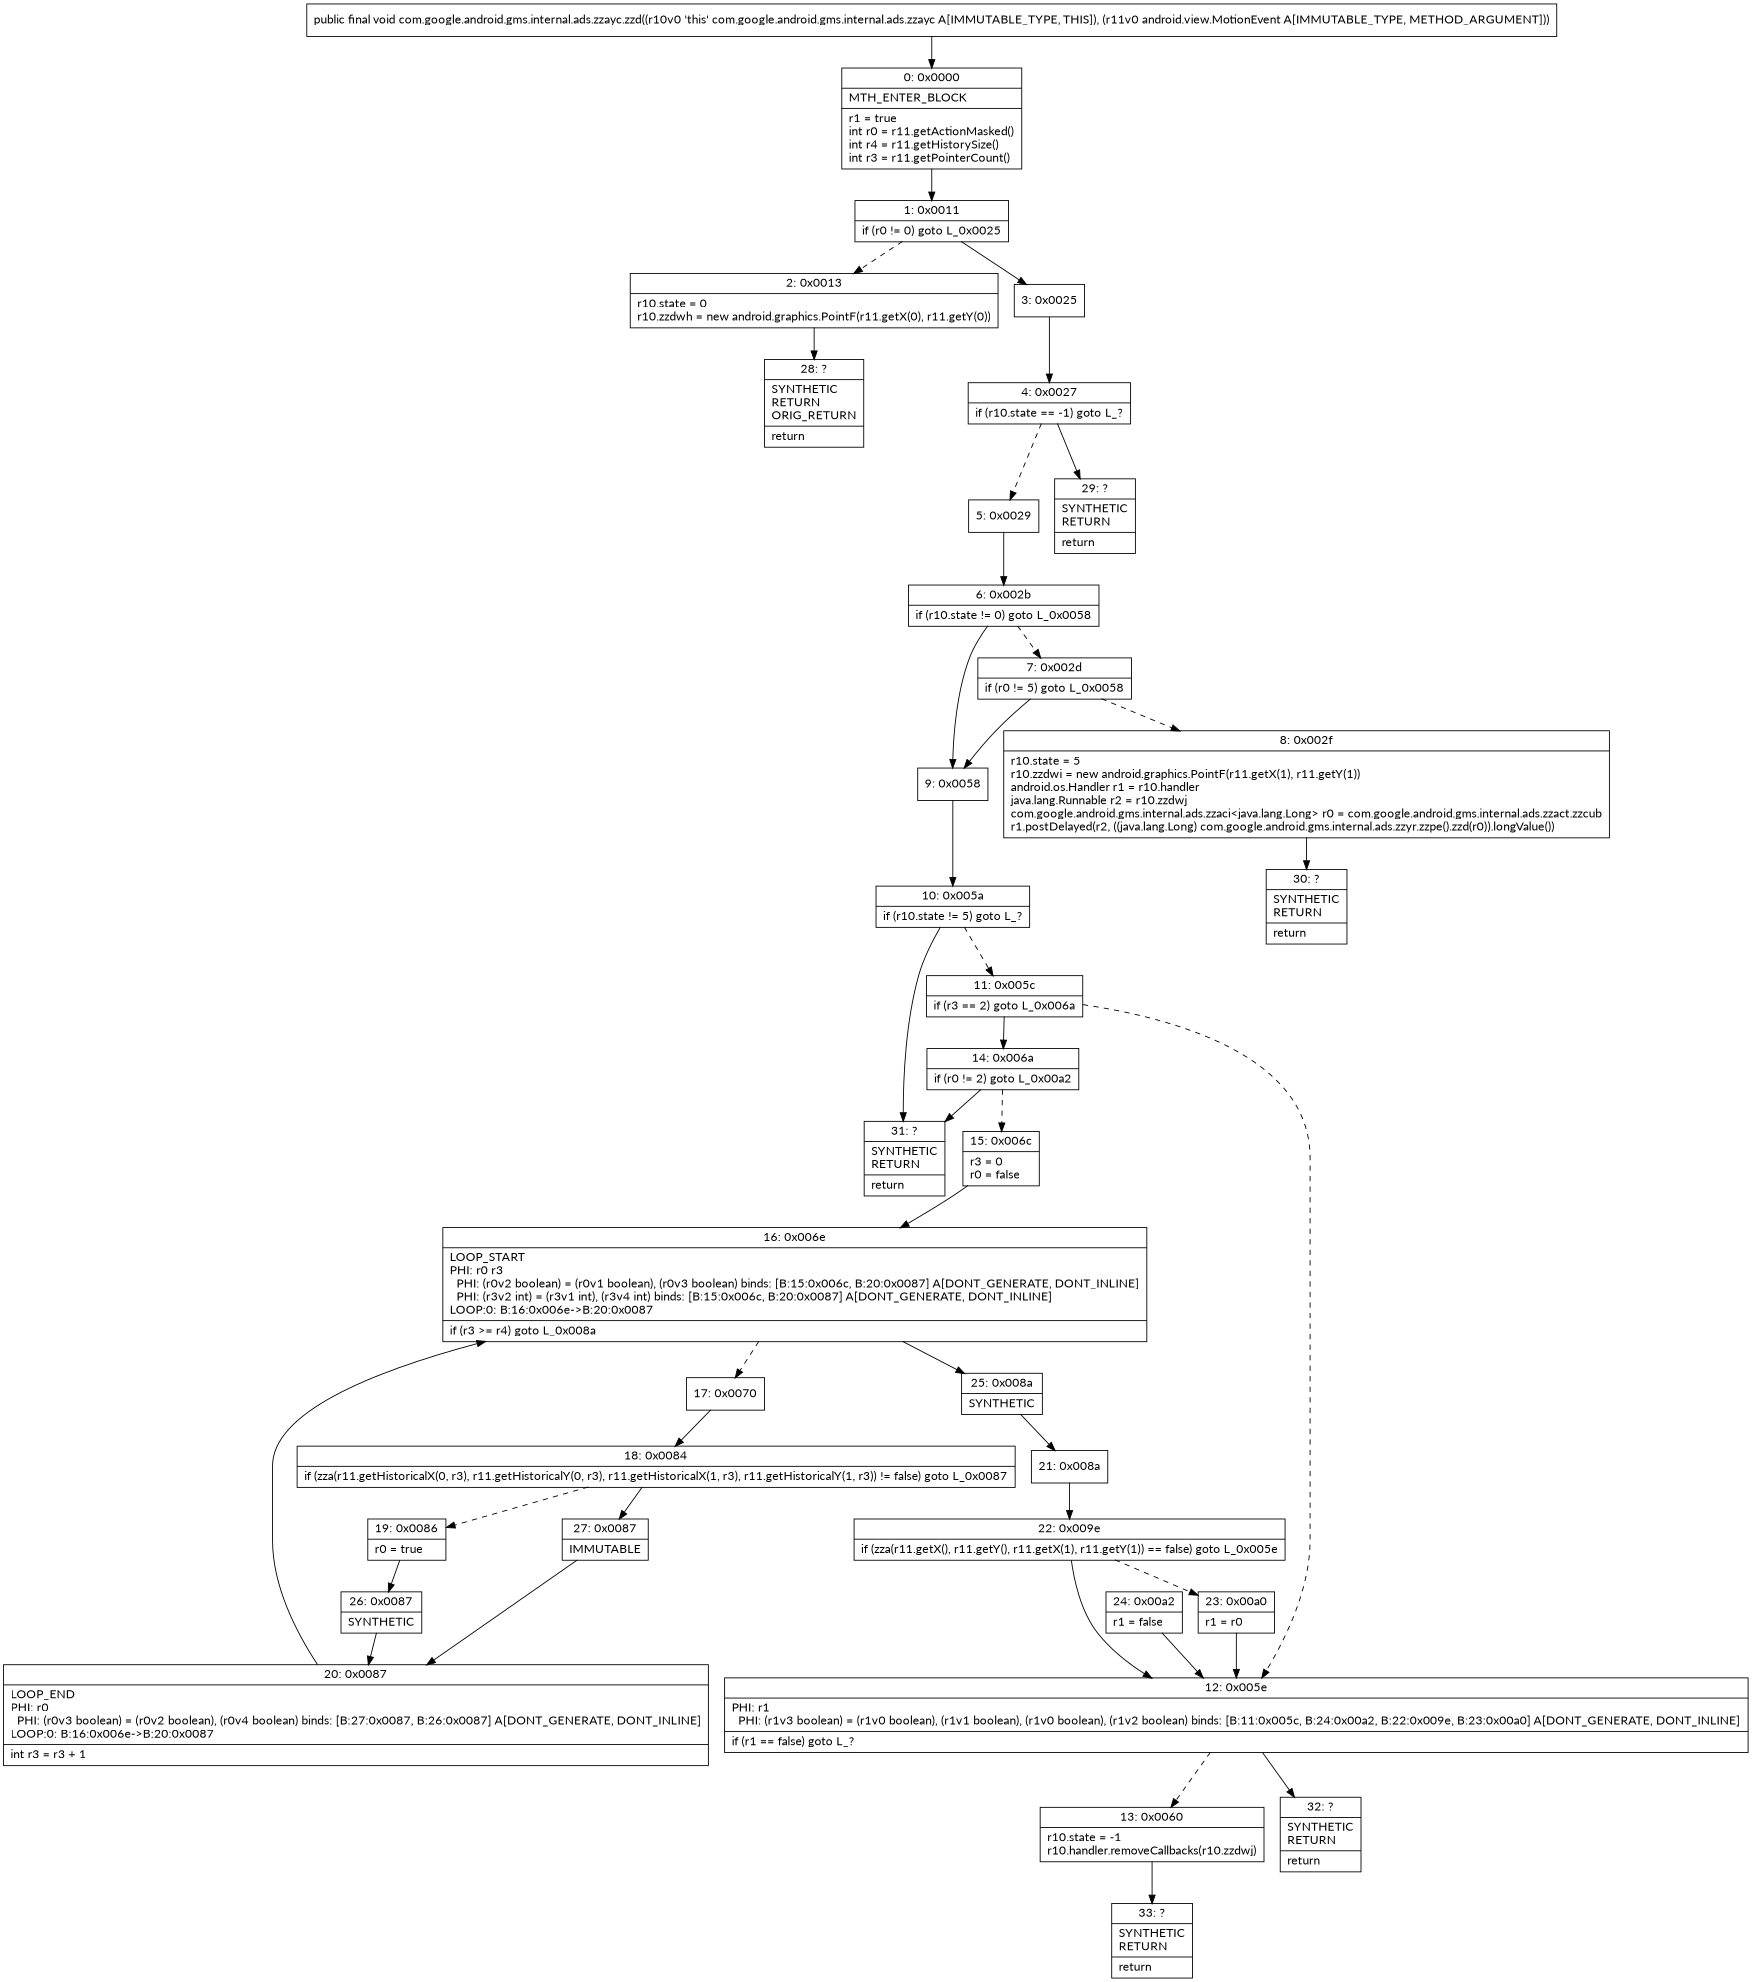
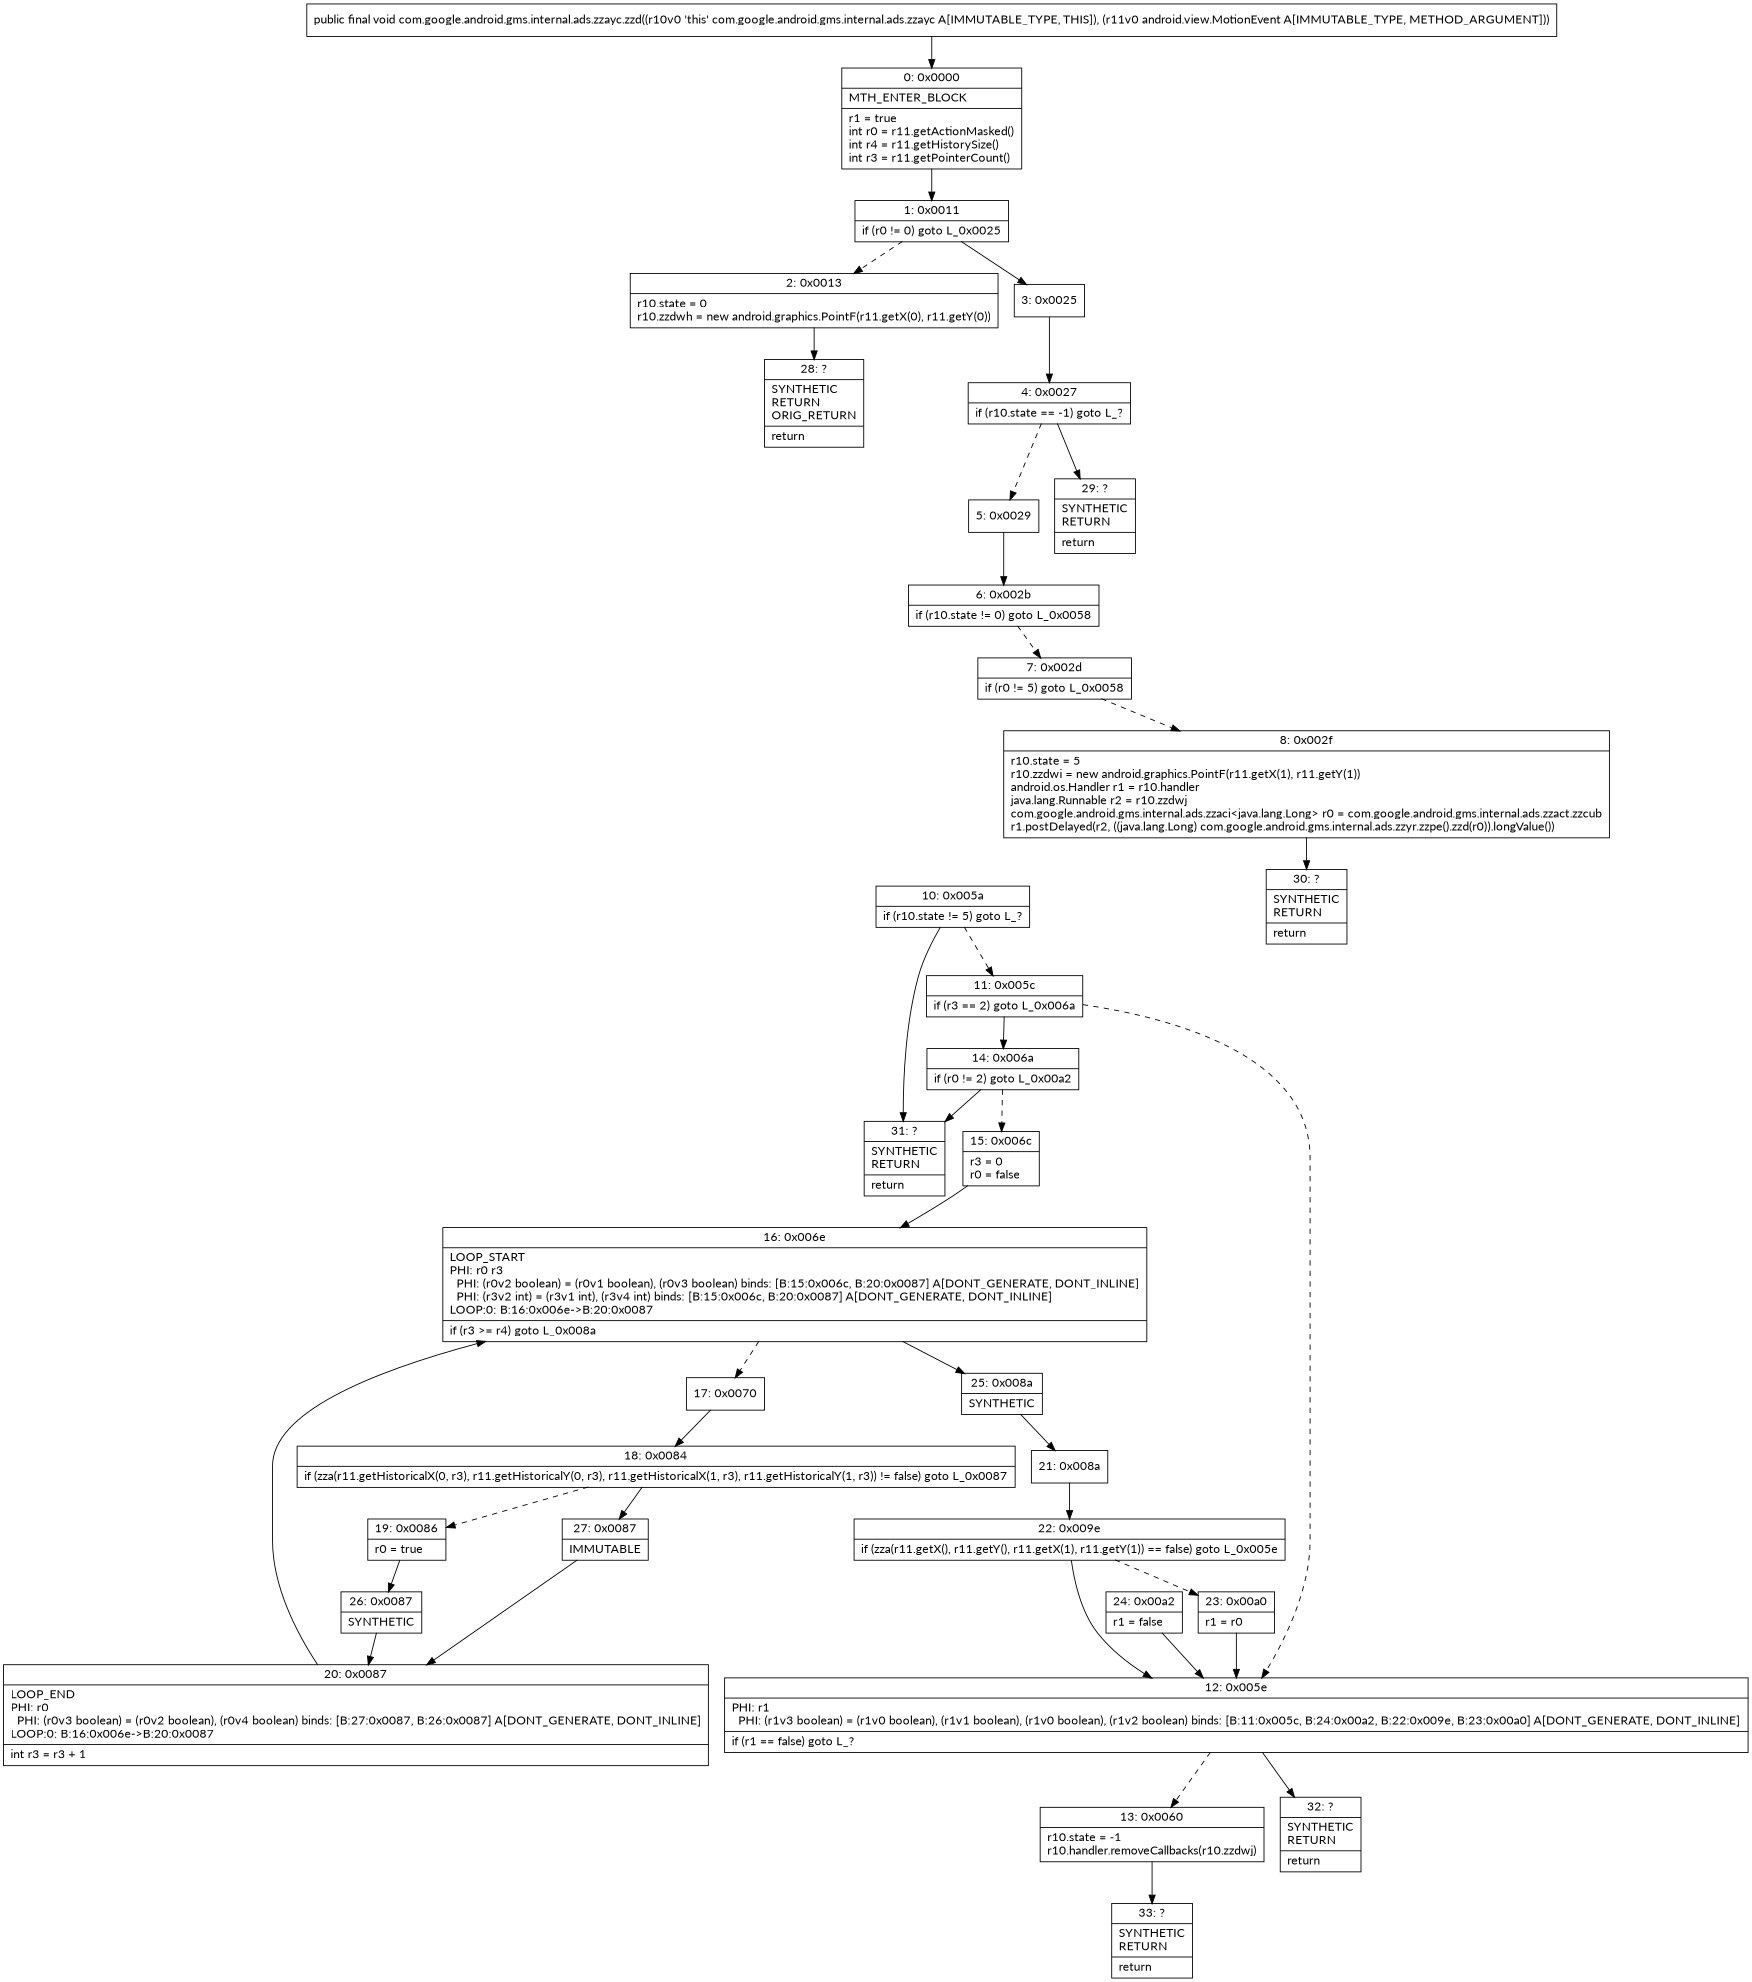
node "9: 0x0058": removed
